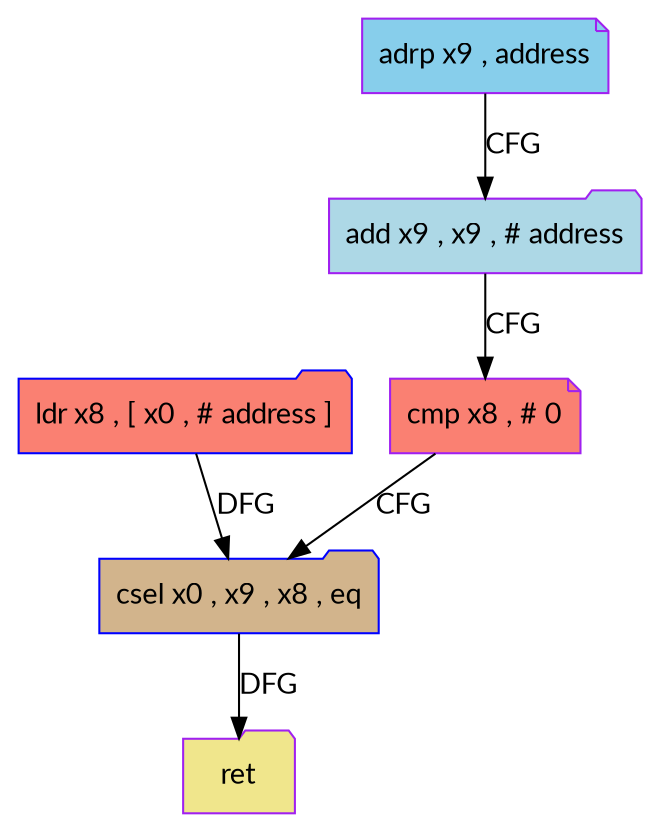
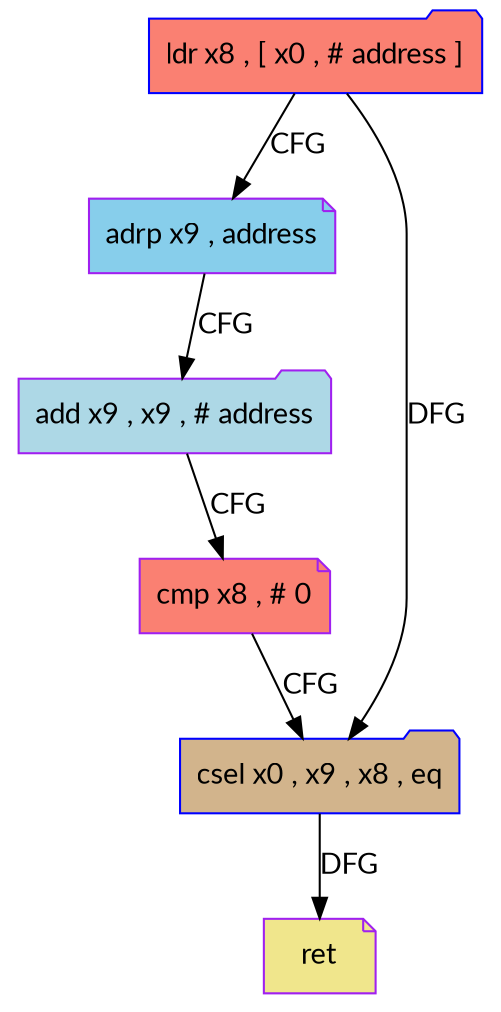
edge "ldr x8 , [ x0 , # address ]" -> "adrp x9 , address": added, label "CFG"
node "ret": shape folder -> note
